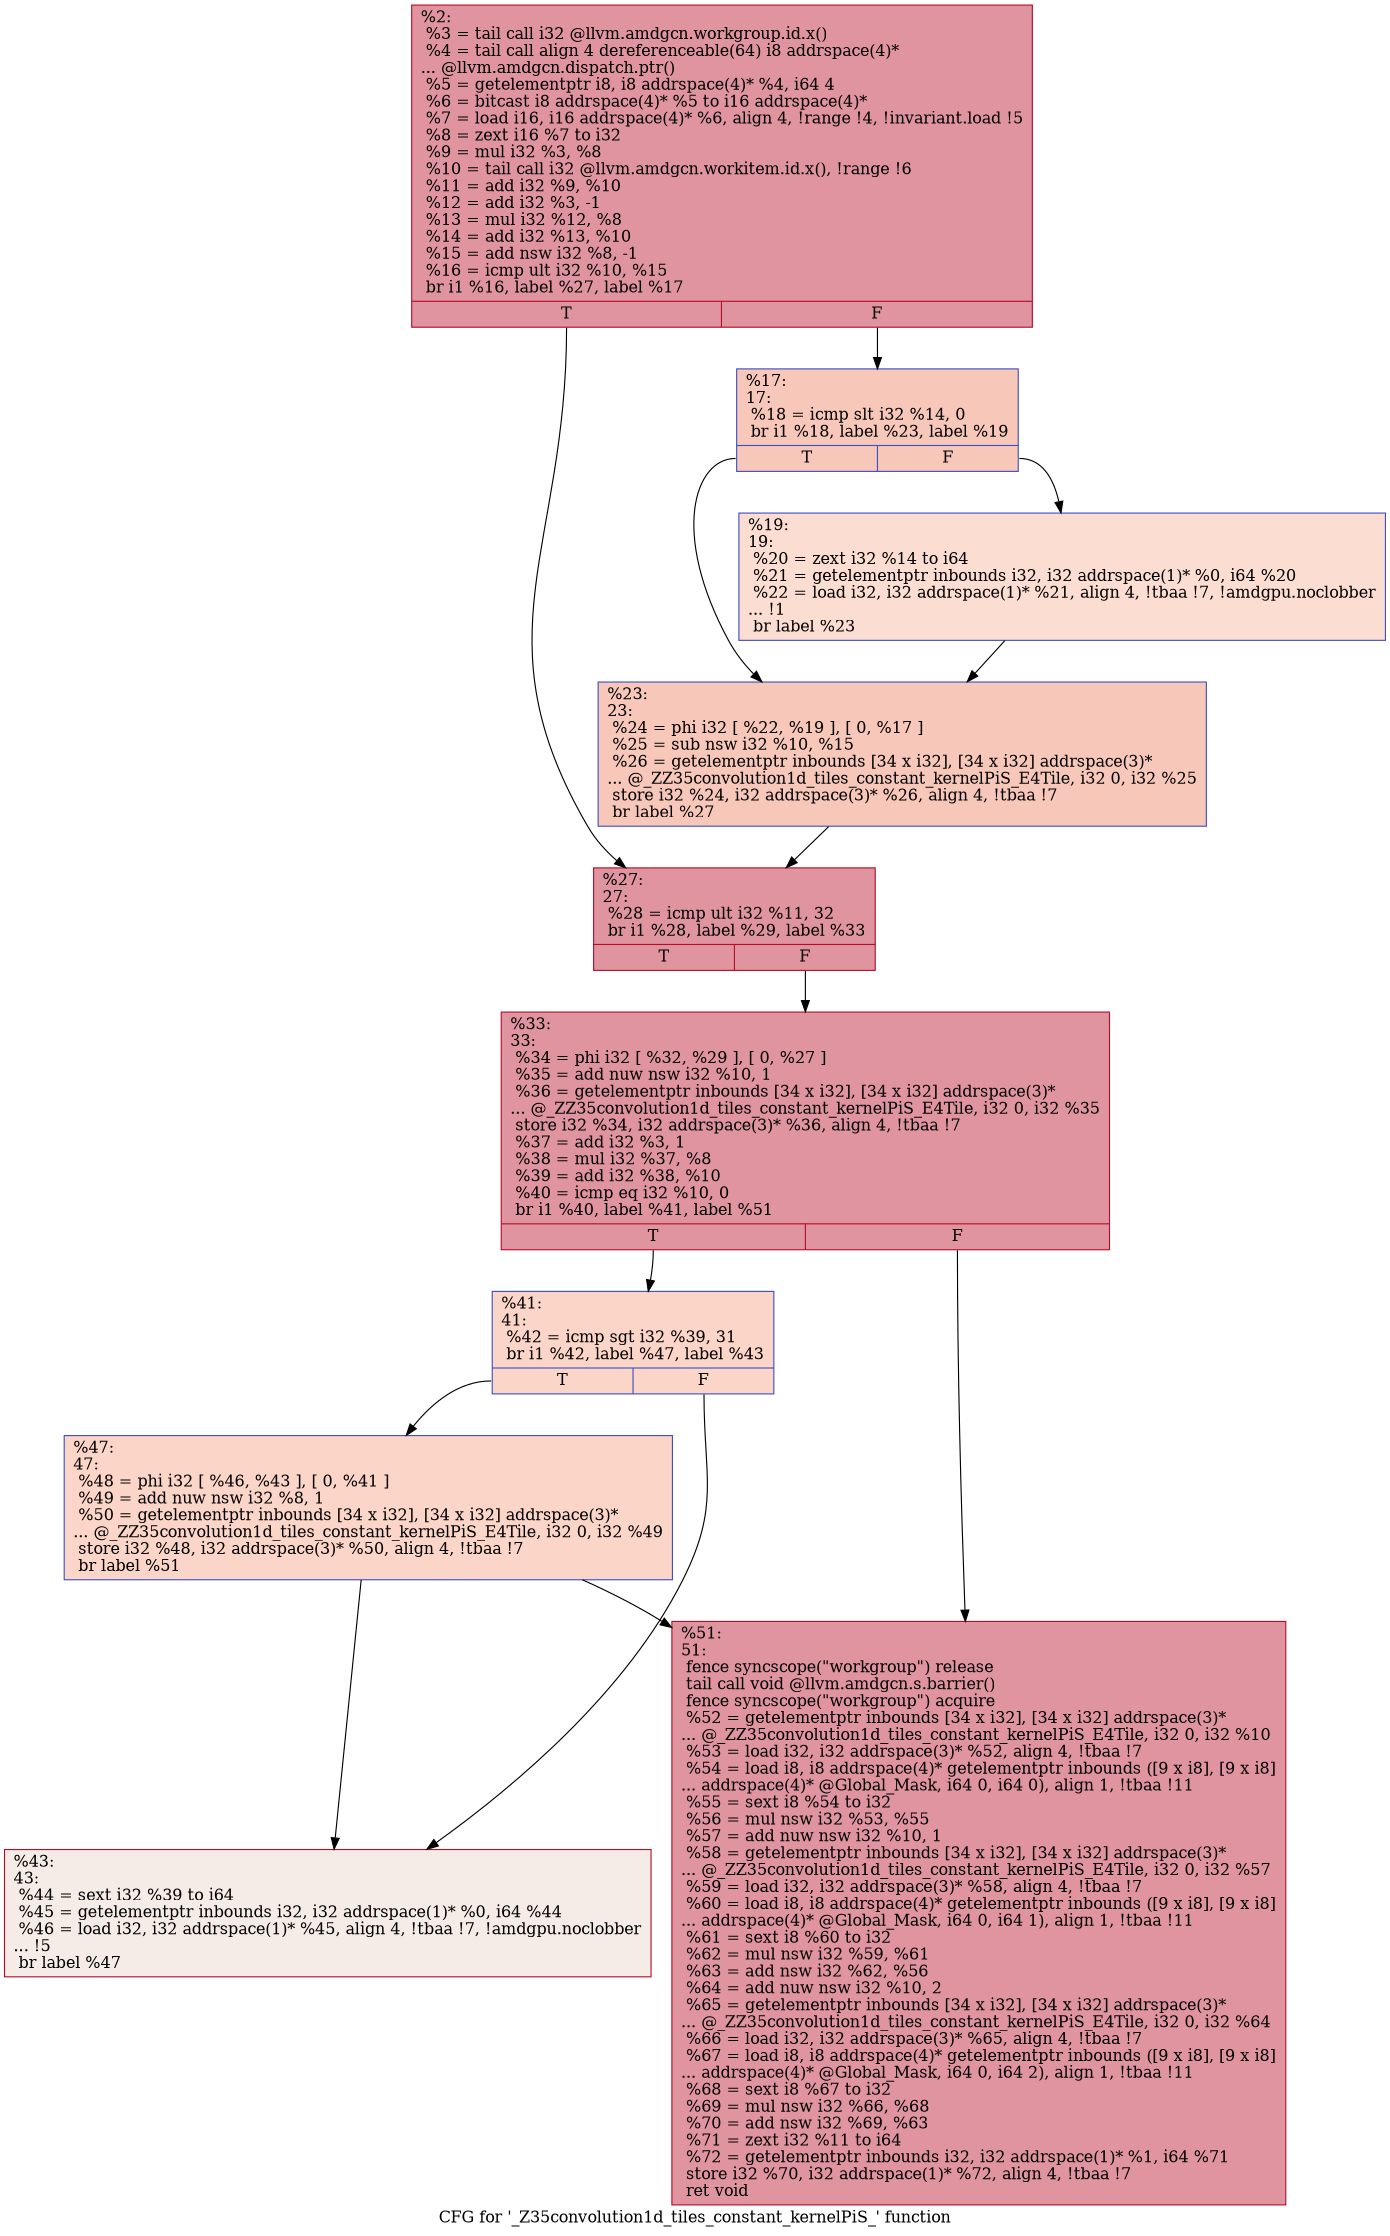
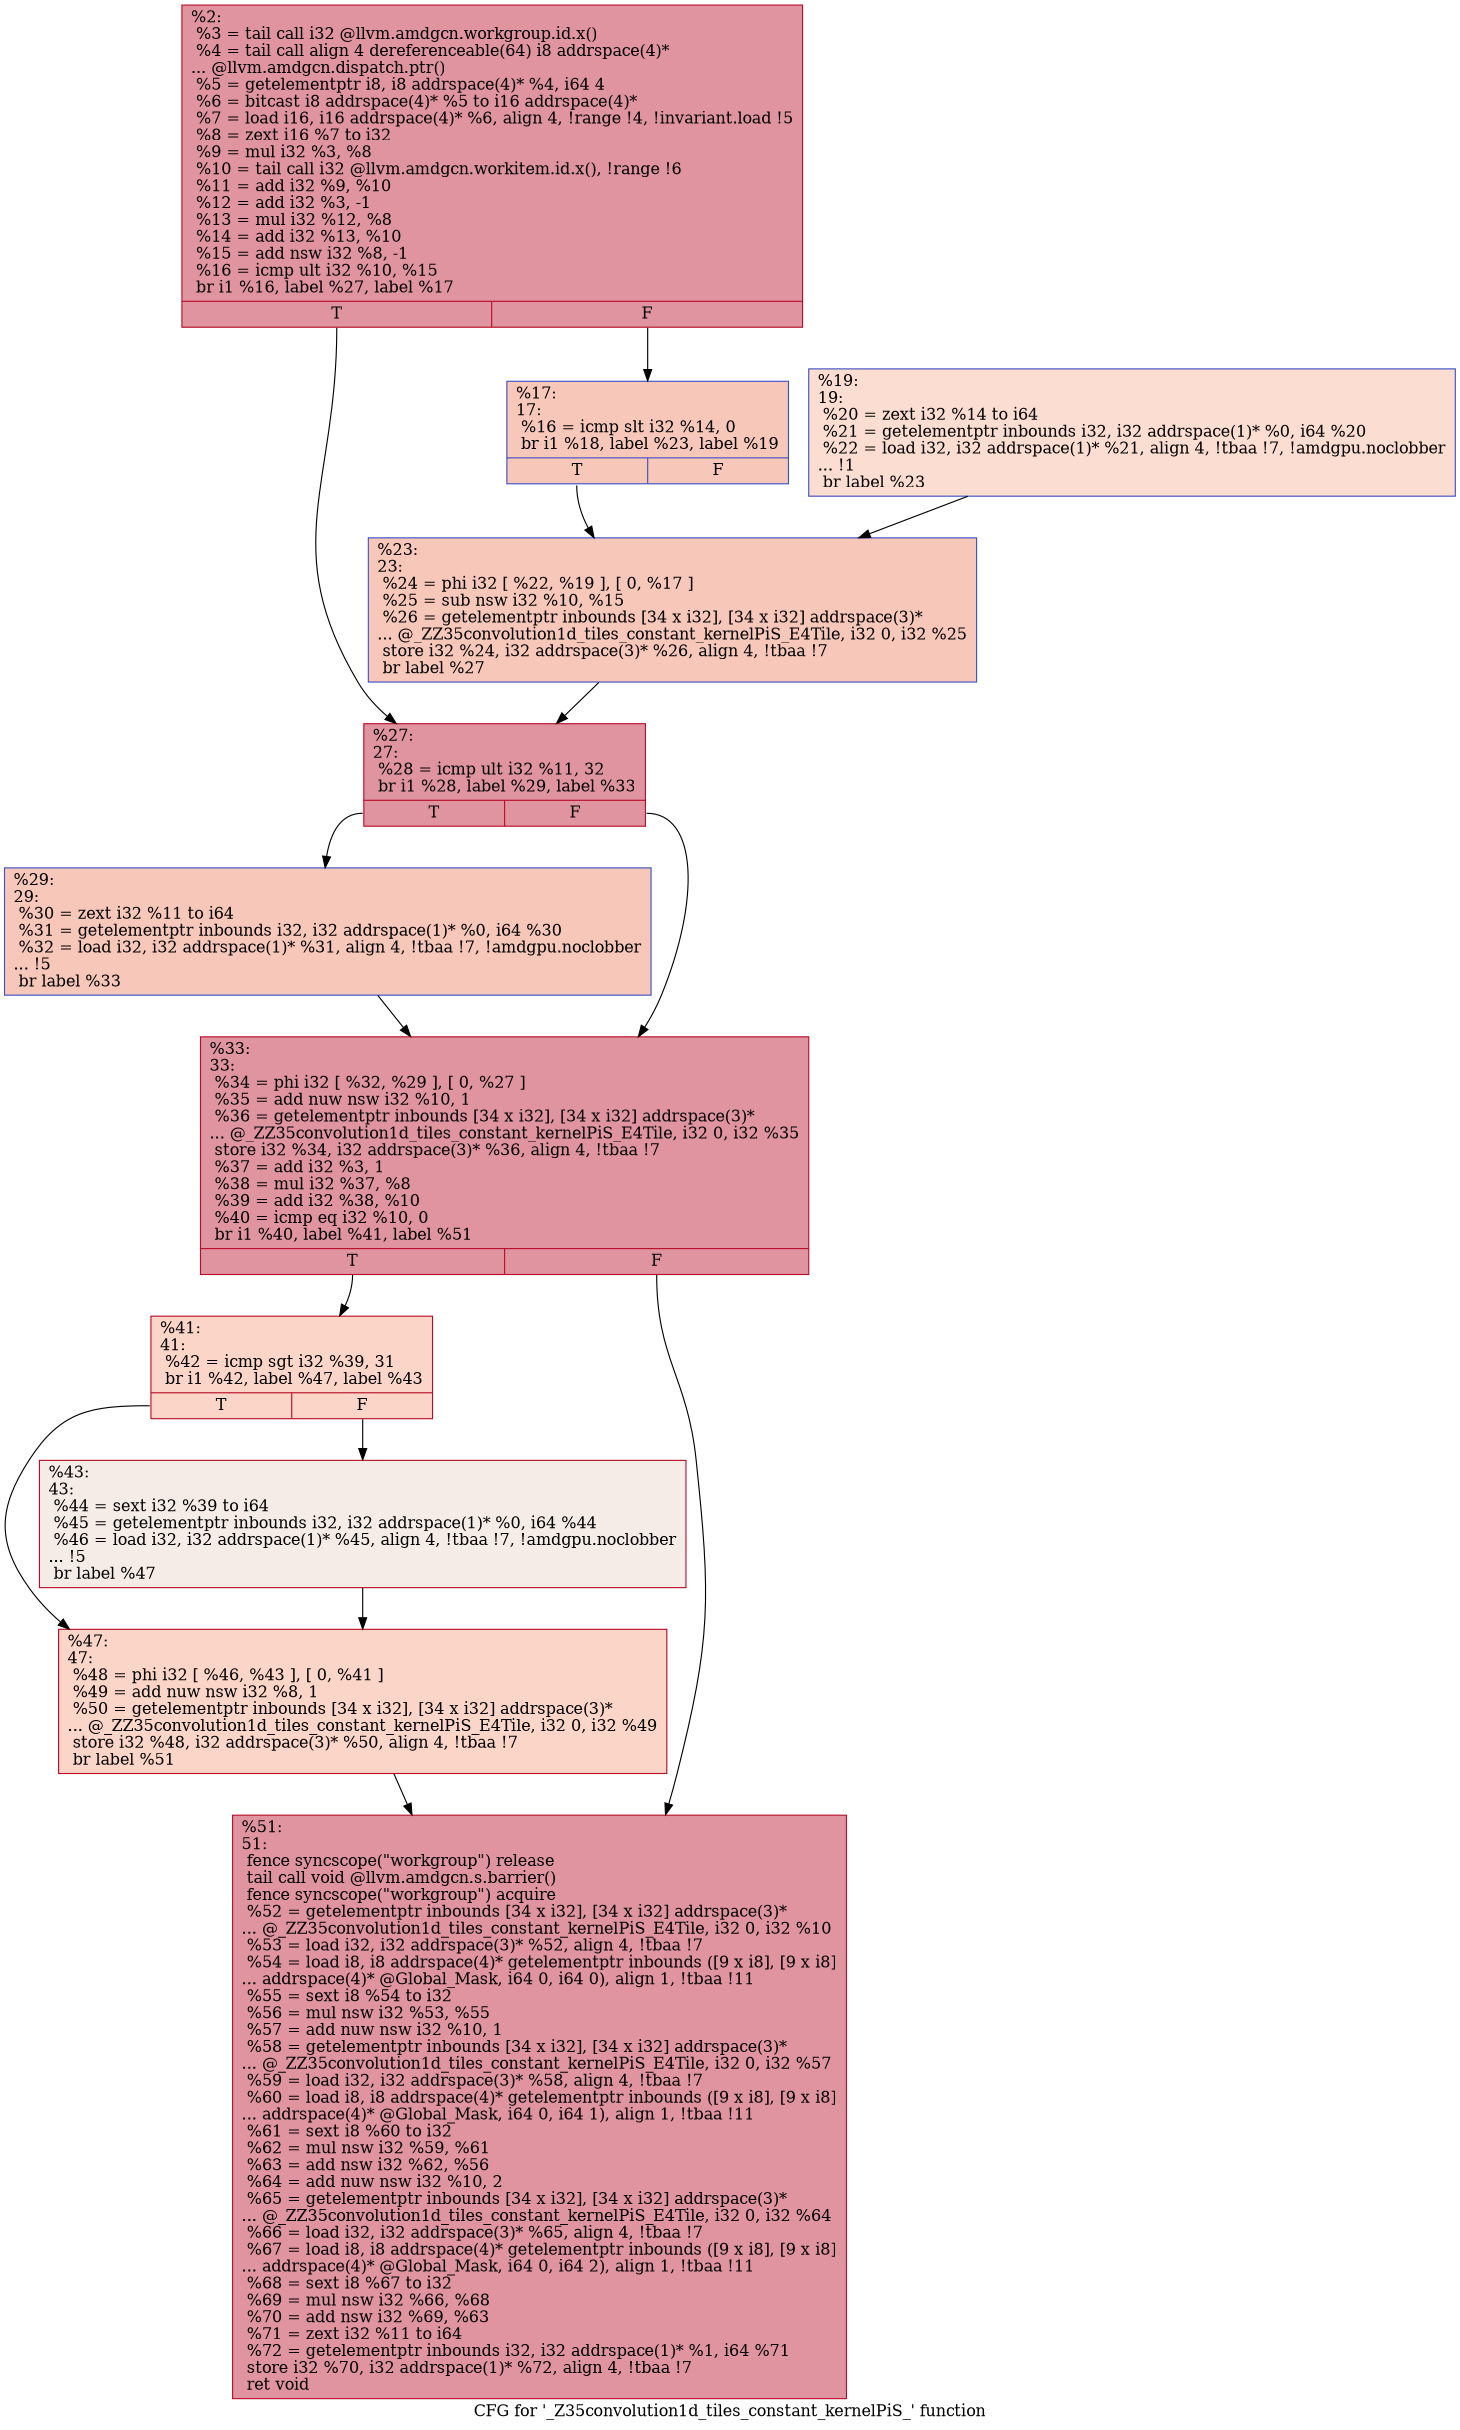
node "%17:": text "%18 = icmp slt i32 %14, 0" -> "%16 = icmp slt i32 %14, 0"
edge "%17:" -> "%19:": removed
node "%29:": added
node "%41:": color #3d50c3ff -> #b70d28ff
node "%47:": color #3d50c3ff -> #b70d28ff
edge "%47:" -> "%43:": reversed
